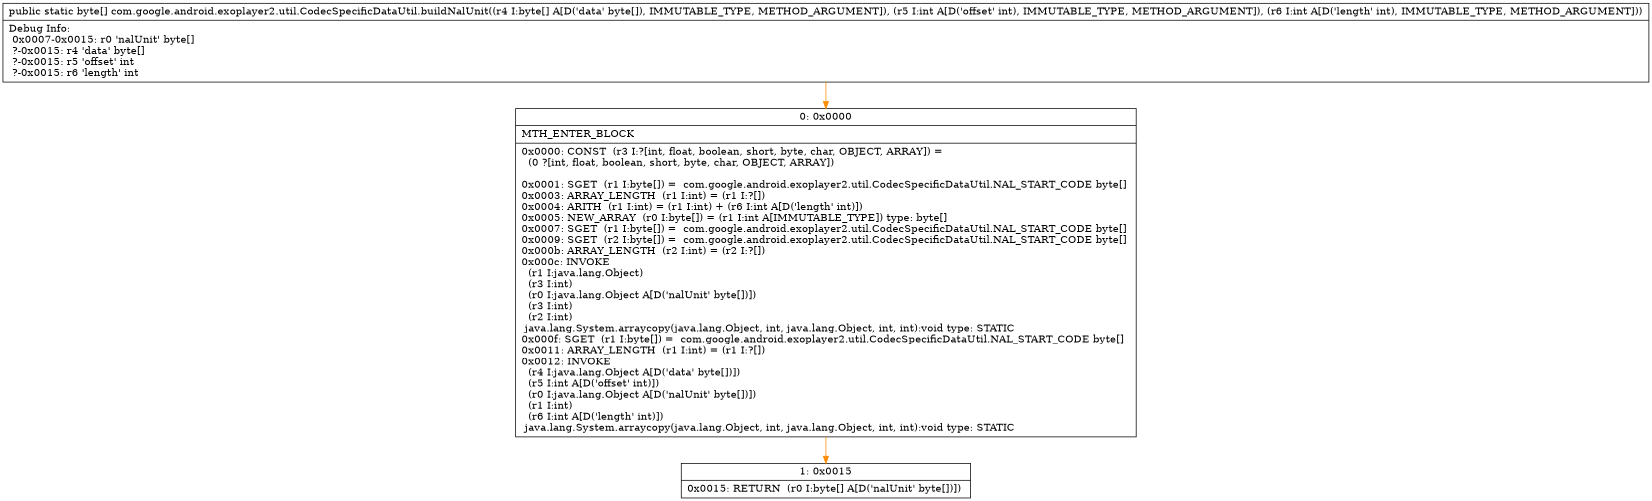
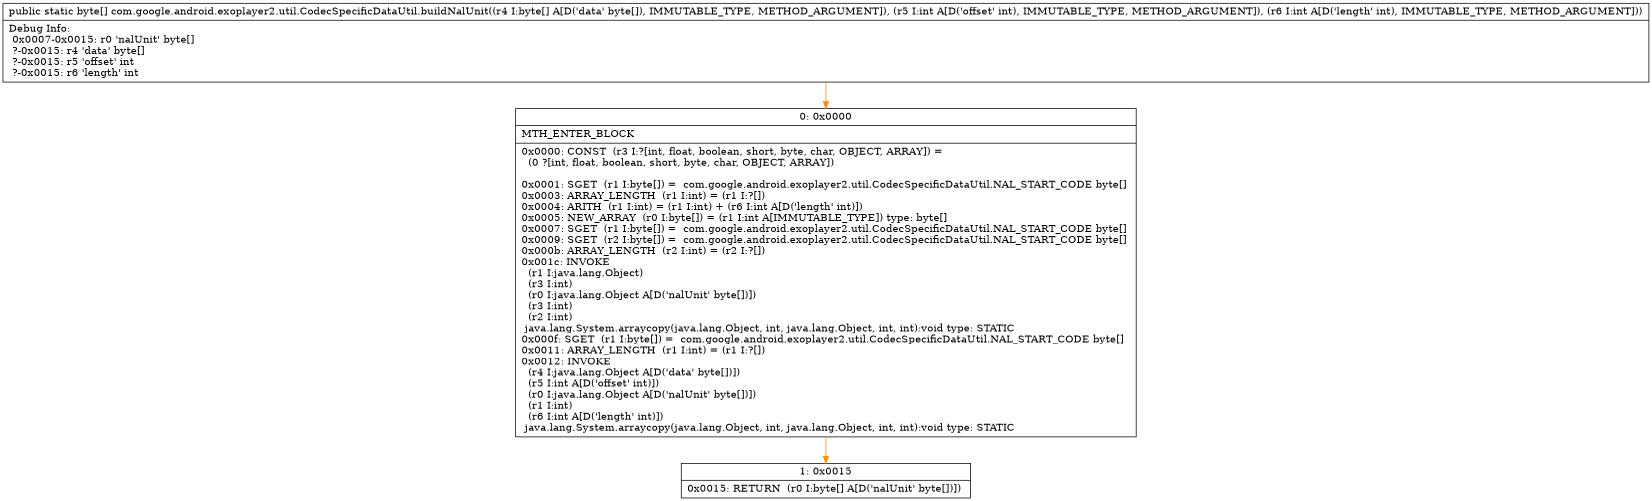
node "0: 0x0000": text "0x000c: INVOKE" -> "0x001c: INVOKE"
